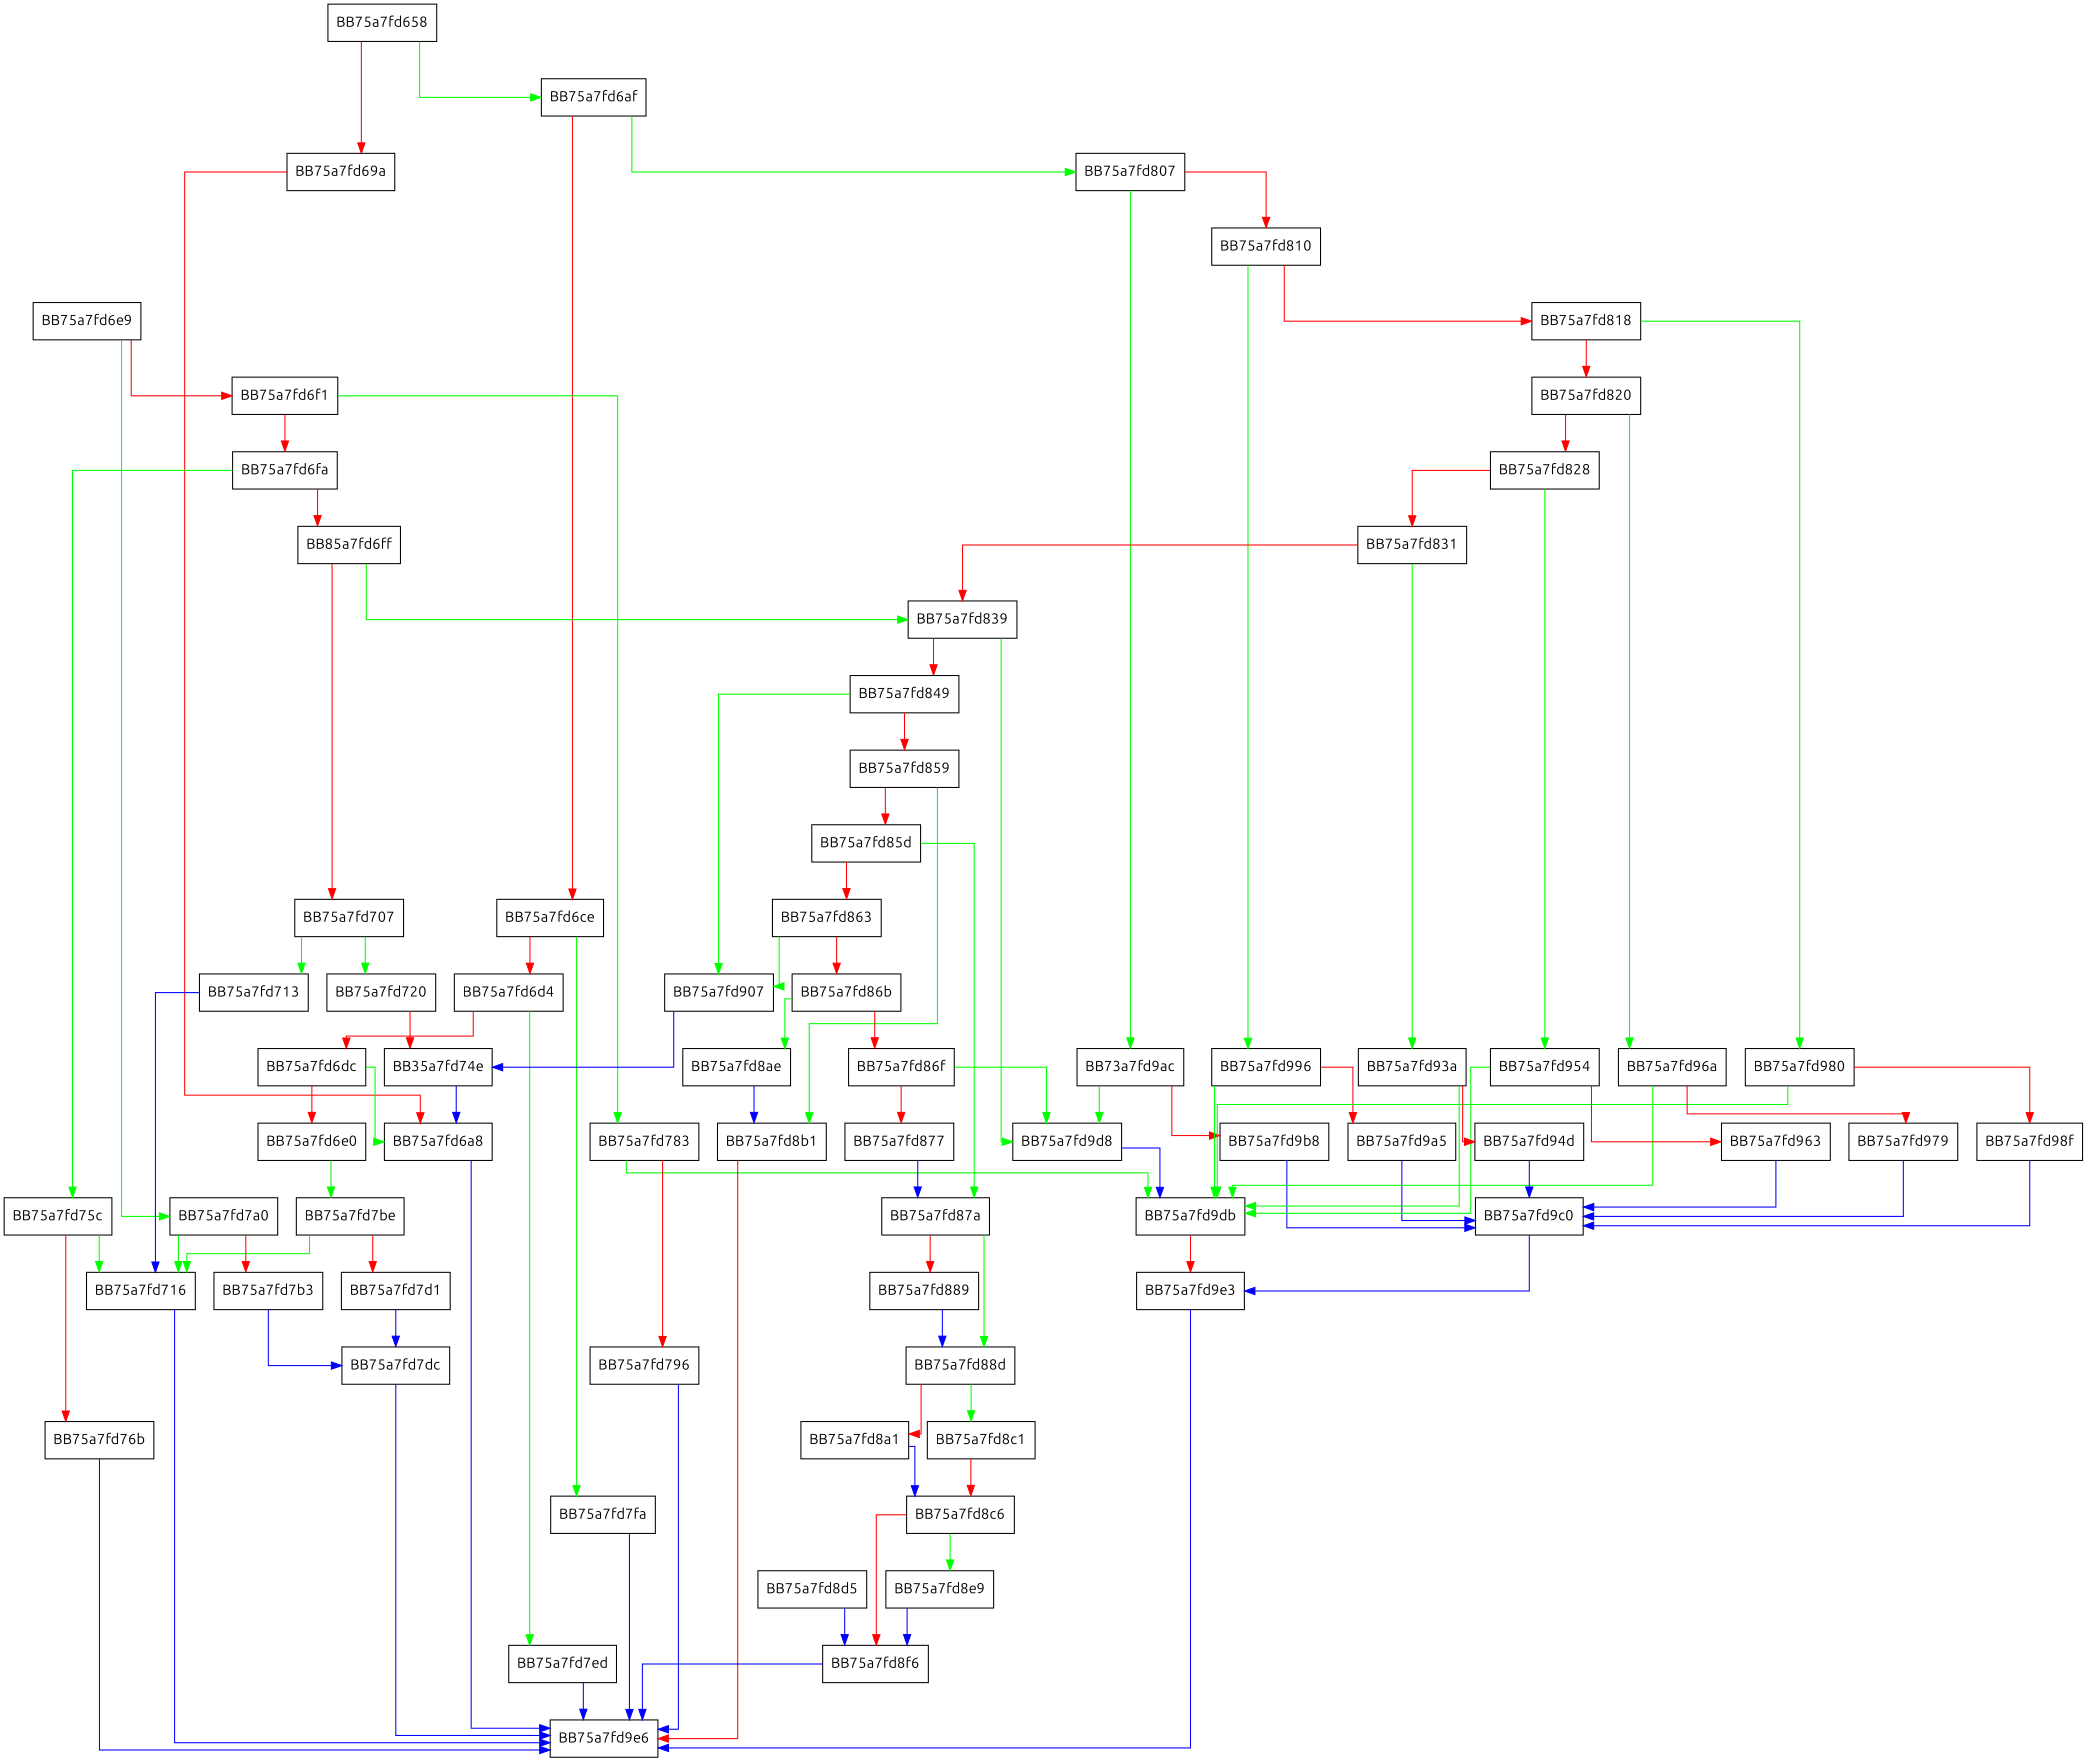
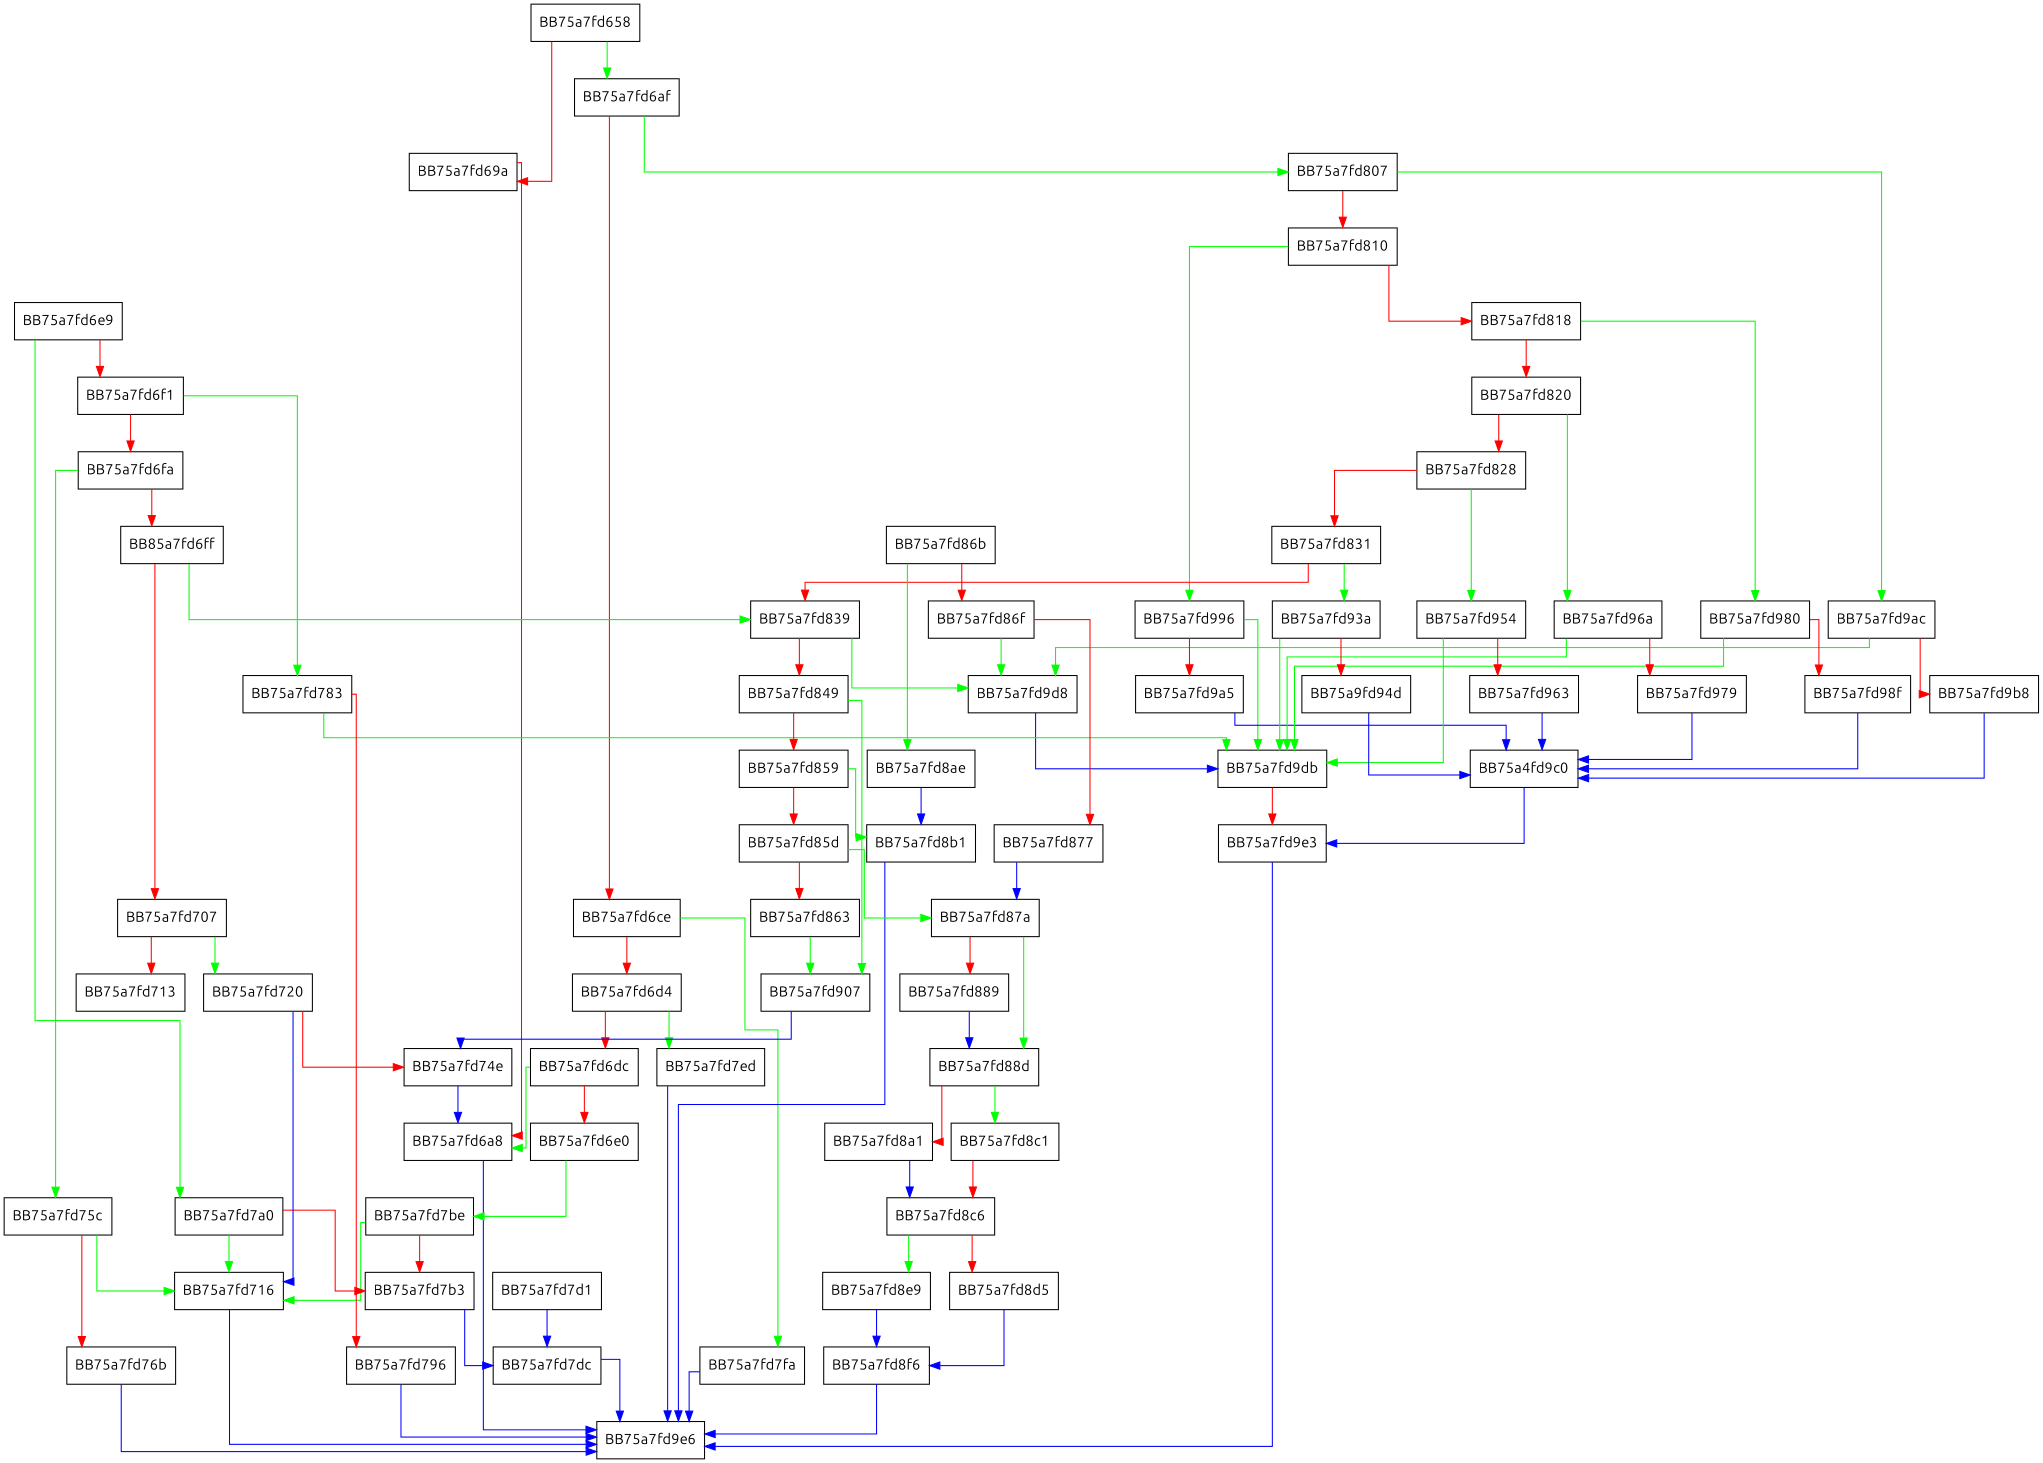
edge "BB75a7fd707" -> "BB75a7fd713": color green -> red
edge "BB75a7fd863" -> "BB75a7fd86b": removed
node "BB35a7fd74e": label "BB35a7fd74e" -> "BB75a7fd74e"
node "BB73a7fd9ac": label "BB73a7fd9ac" -> "BB75a7fd9ac"
edge "BB75a7fd713" -> "BB75a7fd716": now "BB75a7fd720" -> "BB75a7fd716"
node "BB75a7fd94d": label "BB75a7fd94d" -> "BB75a9fd94d"
node "BB75a7fd9c0": label "BB75a7fd9c0" -> "BB75a4fd9c0"
edge "BB75a7fd7be" -> "BB75a7fd7d1": now "BB75a7fd7be" -> "BB75a7fd7b3"
edge "BB75a7fd8b1" -> "BB75a7fd9e6": color red -> blue
edge "BB75a7fd8c6" -> "BB75a7fd8f6": now "BB75a7fd8c6" -> "BB75a7fd8d5"
